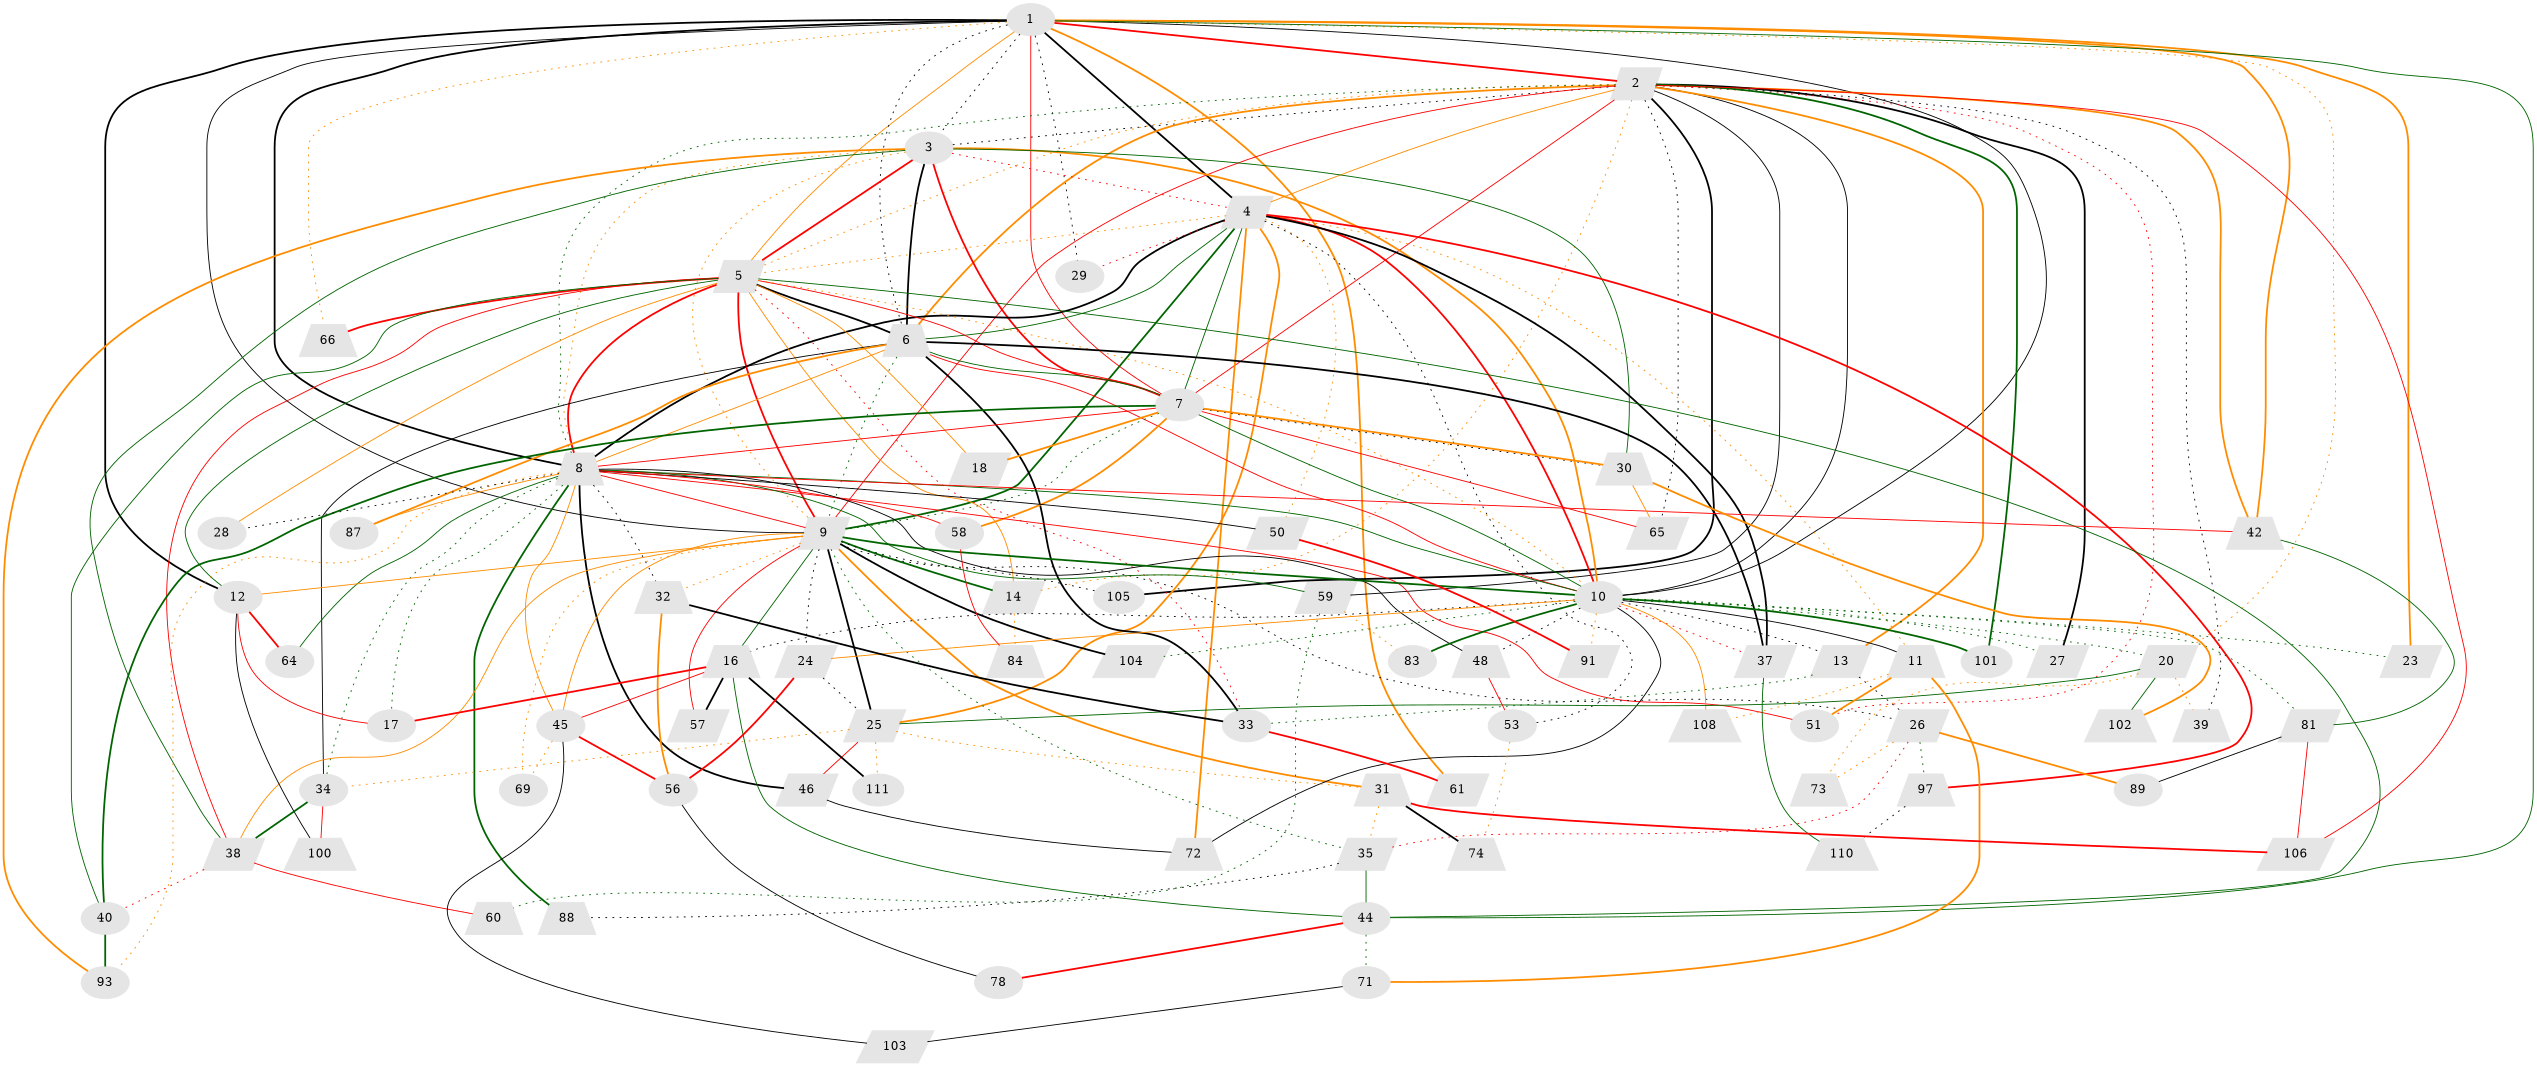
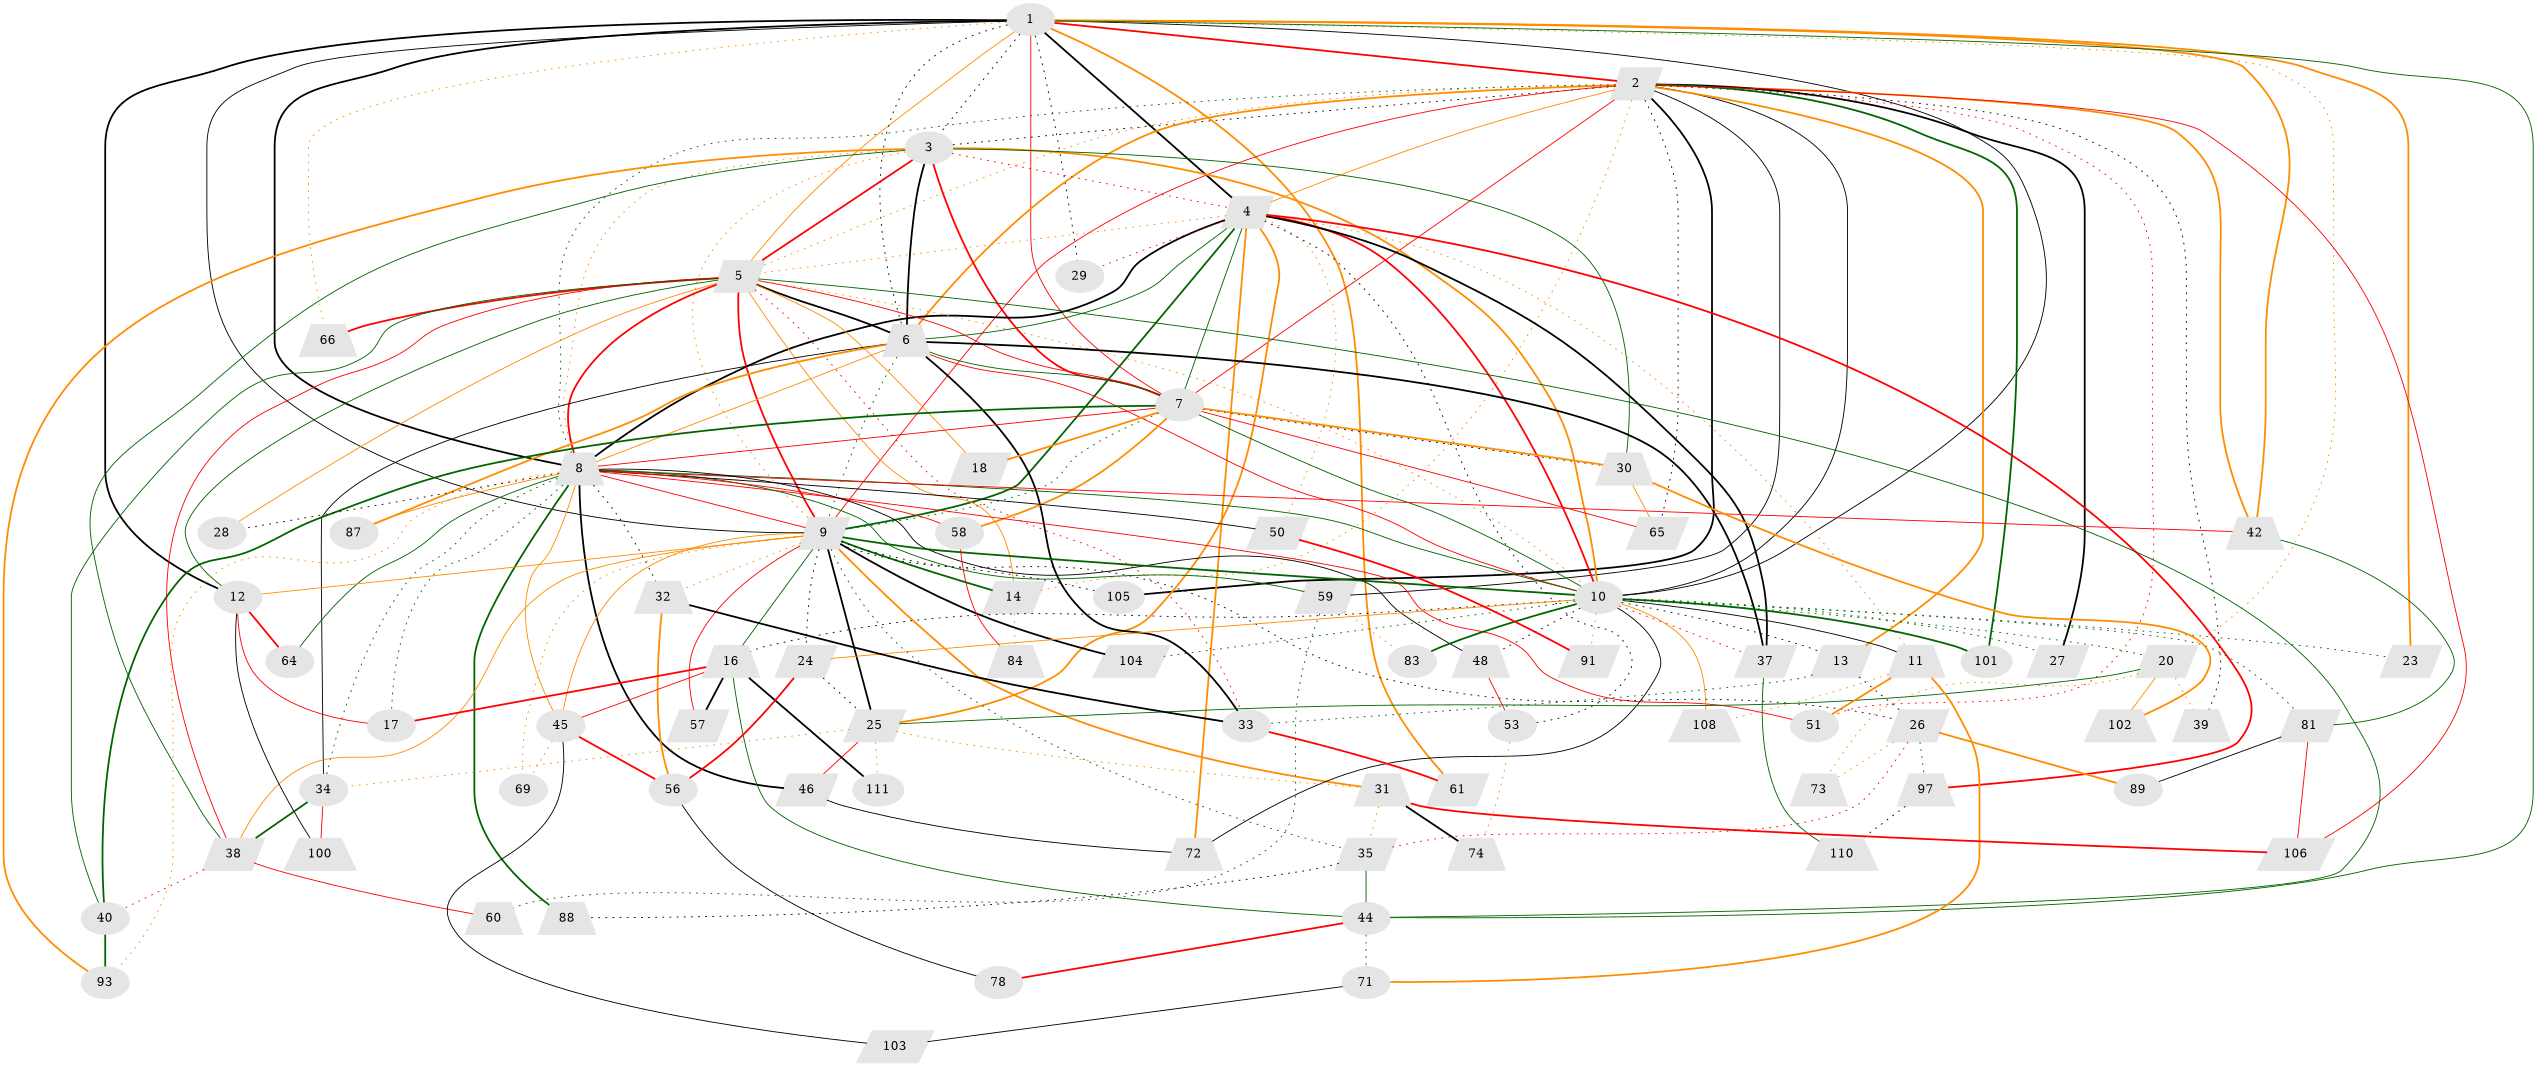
edge "20" -- "102": color darkgreen -> darkorange
